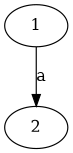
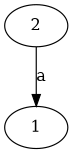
edge "1" -> "2": reversed
